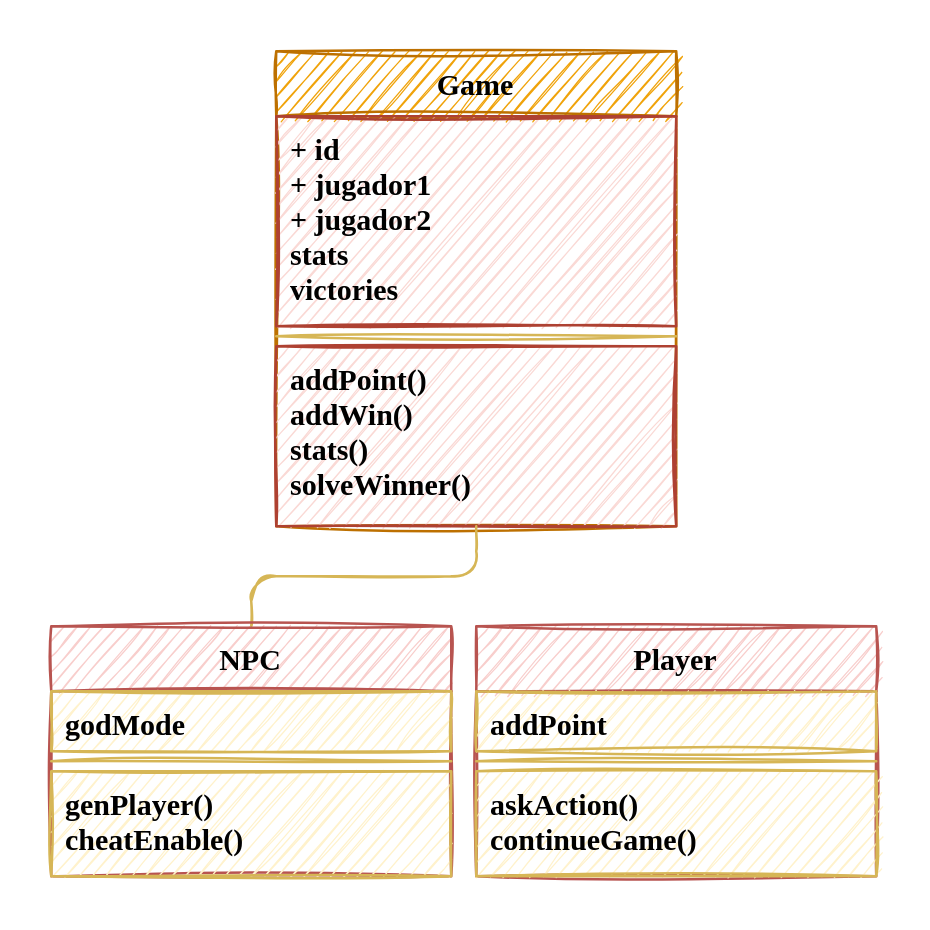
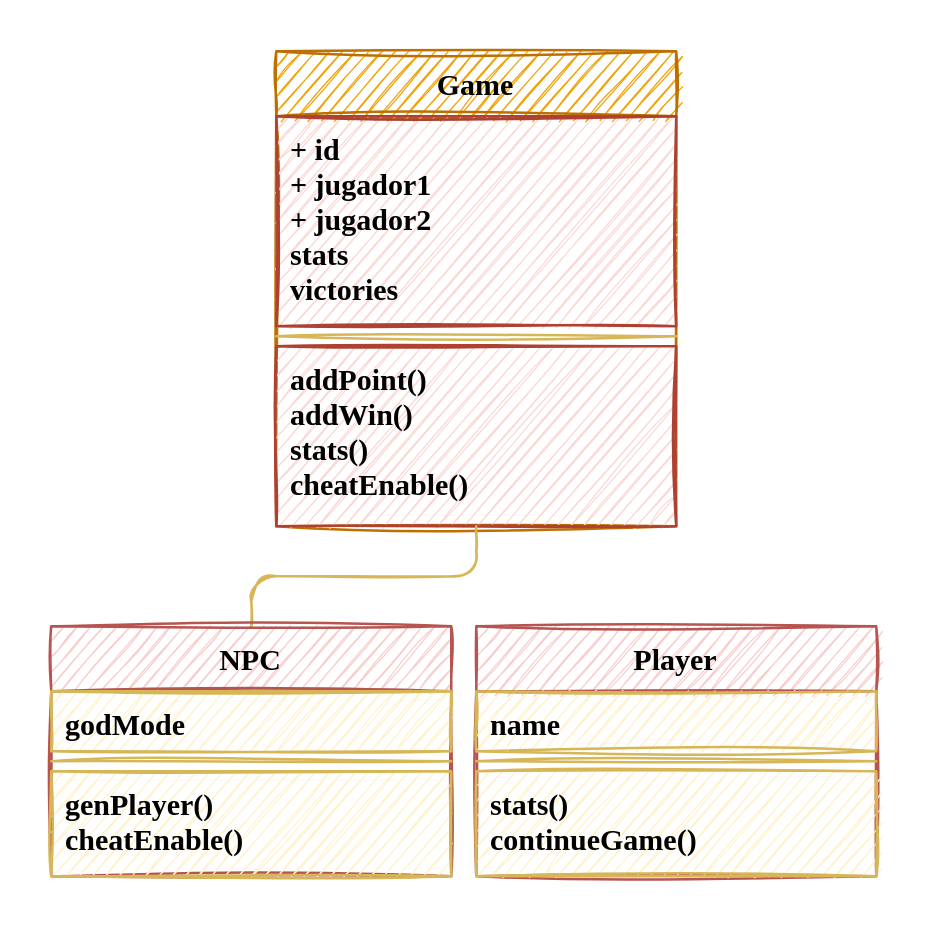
node "addPoint() addWin() stats() solveWinner()": label "addPoint() addWin() stats() solveWinner()" -> "addPoint() addWin() stats() cheatEnable()"
node "addPoint": label "addPoint" -> "name"
node "askAction() continueGame()": label "askAction() continueGame()" -> "stats() continueGame()"
